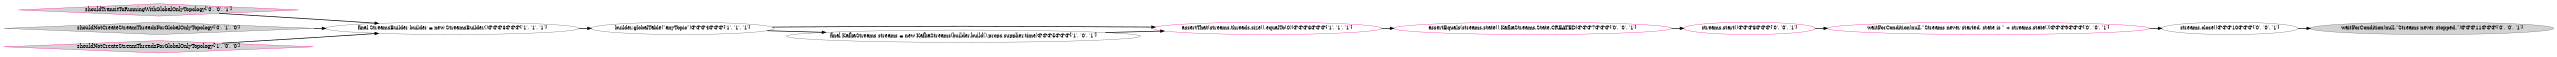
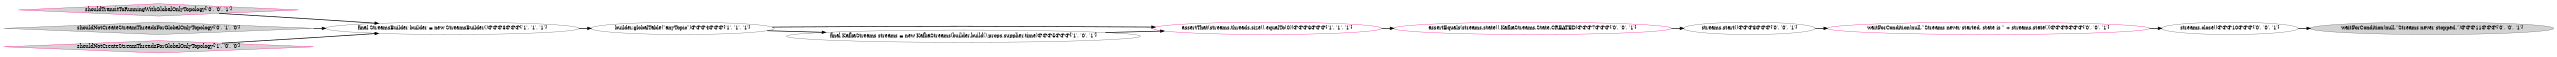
node "streams.start()@@@8@@@['0', '0', '1']": color deeppink -> gray40
